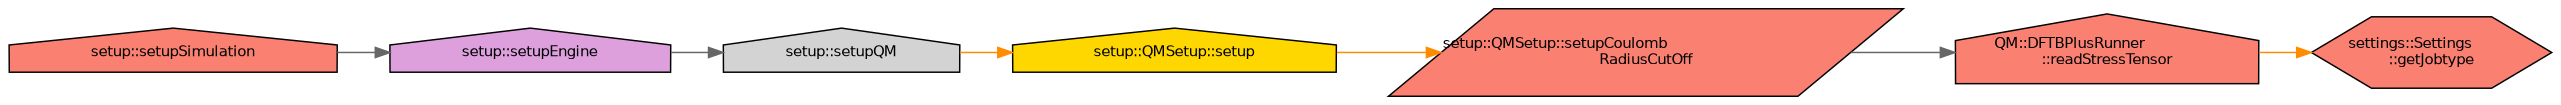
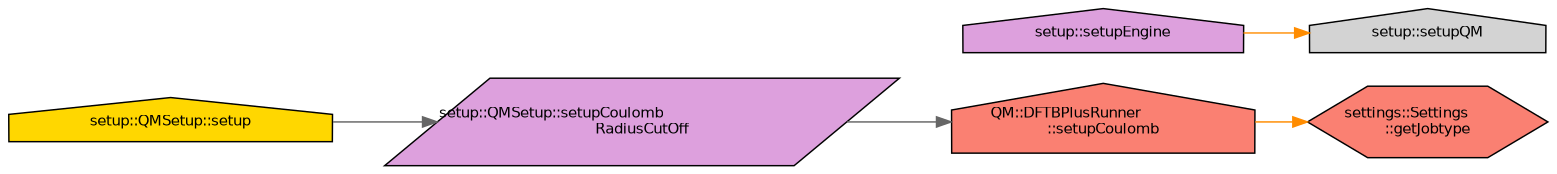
node "setup::setupSimulation": removed
edge "setup::setupEngine" -> "setup::setupQM": color gray40 -> darkorange
edge "setup::setupQM" -> "setup::QMSetup::setup": removed
edge "setup::QMSetup::setup" -> "setup::QMSetup::setupCoulomb RadiusCutOff": color darkorange -> gray40
node "setup::QMSetup::setupCoulomb RadiusCutOff": fillcolor salmon -> plum
node "QM::DFTBPlusRunner ::readStressTensor": label "QM::DFTBPlusRunner ::readStressTensor" -> "QM::DFTBPlusRunner ::setupCoulomb"
